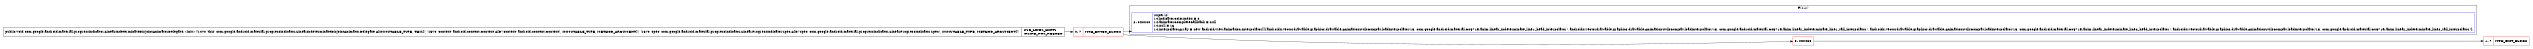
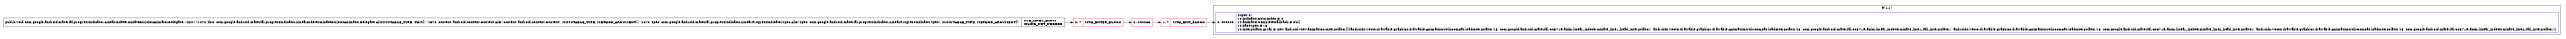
node "2: 0x0000": text "r4.null = r6" -> "r4.baseSpec = r6"
edge "0: ?" -> "2: 0x0000": now "1: ?" -> "2: 0x0000"
